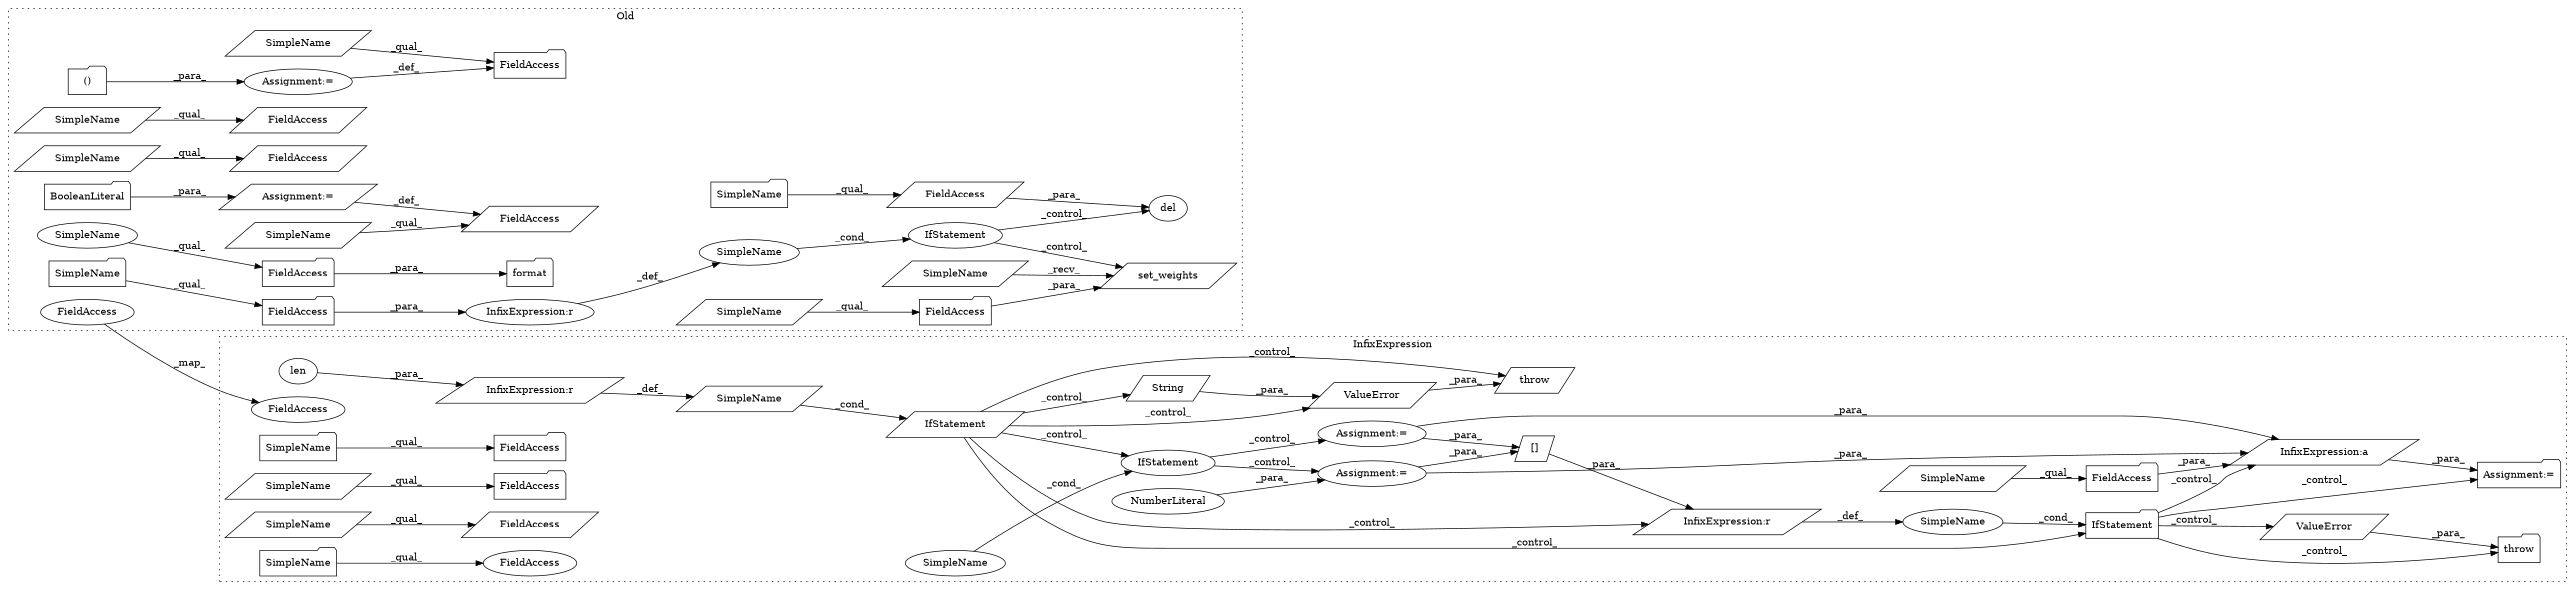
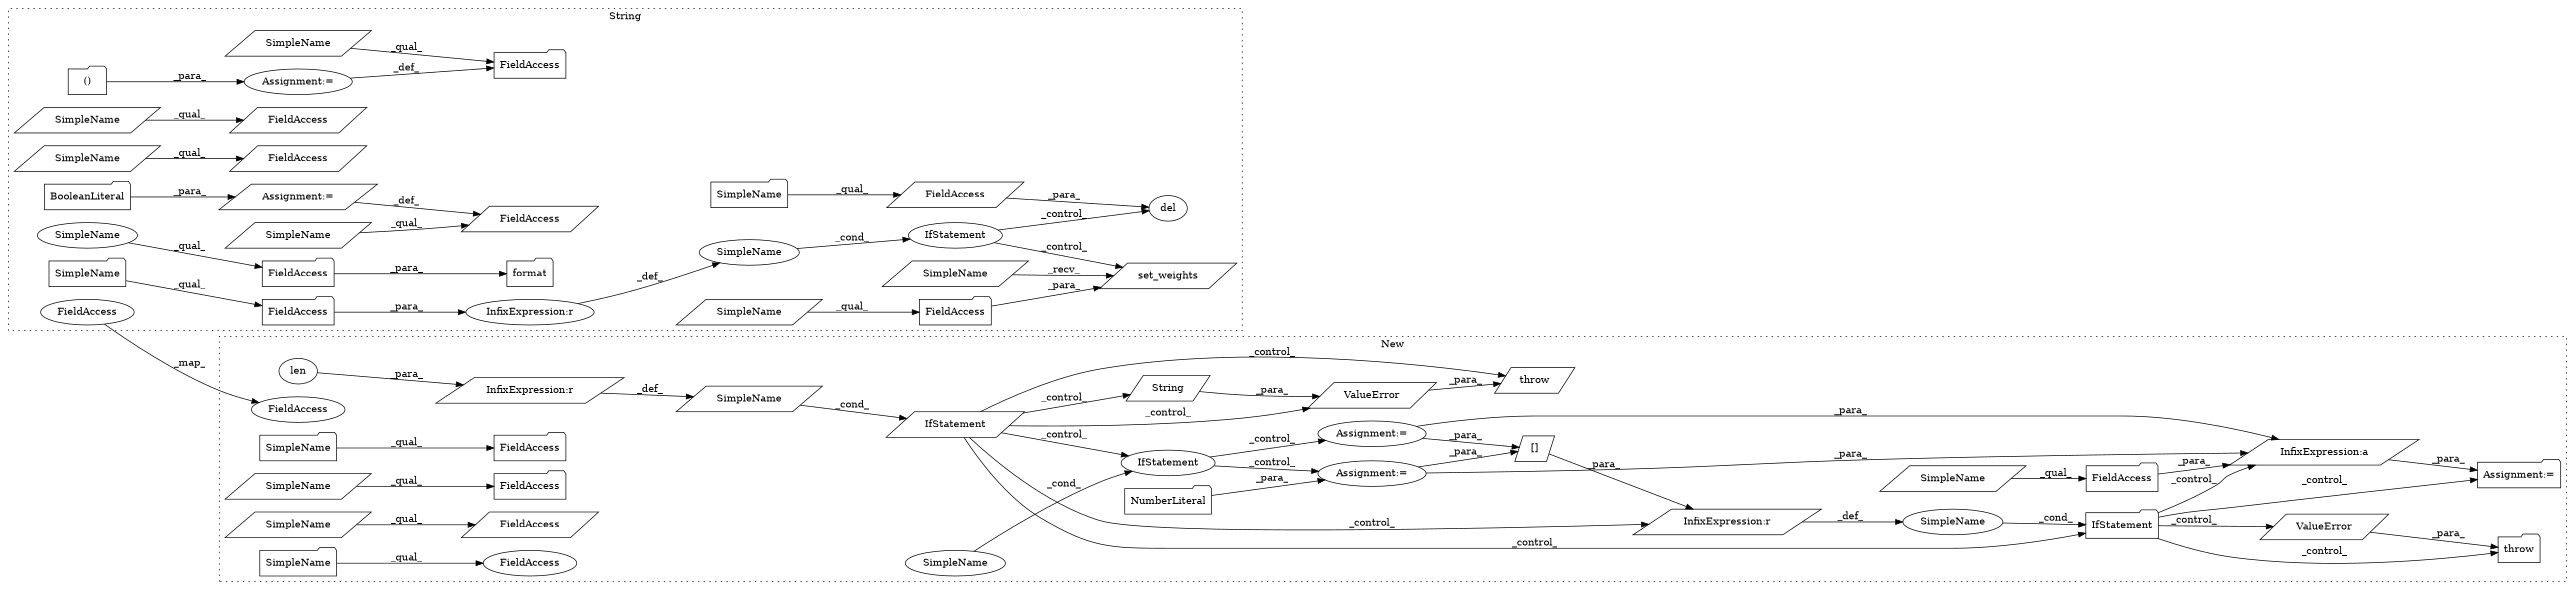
cluster "Old": label "Old" -> "String"
cluster "InfixExpression": label "InfixExpression" -> "New"
node "NumberLiteral": shape ellipse -> folder
